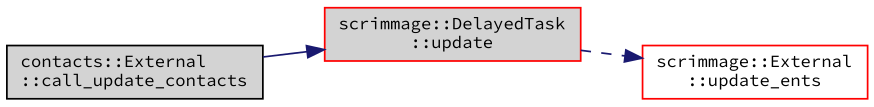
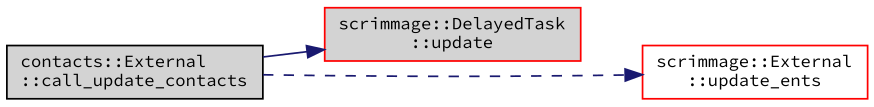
edge "scrimmage::DelayedTask ::update" -> "scrimmage::External ::update_ents": now "contacts::External ::call_update_contacts" -> "scrimmage::External ::update_ents"
